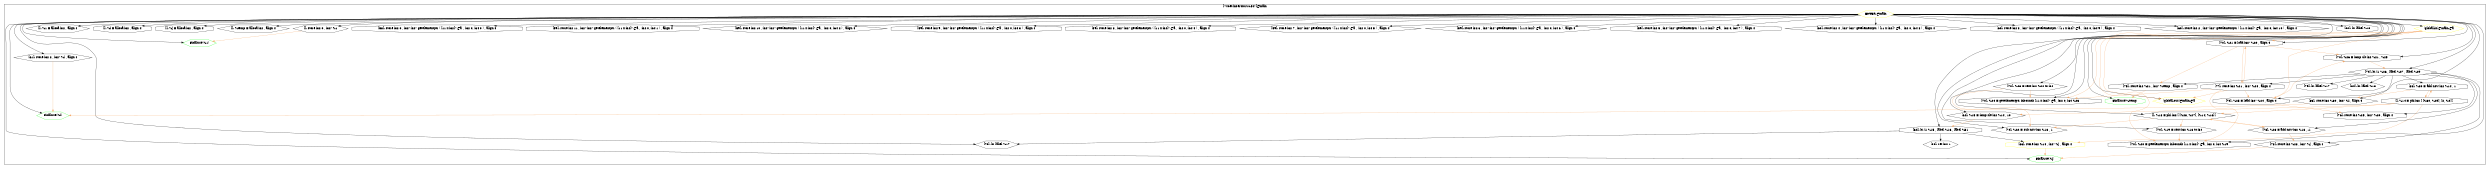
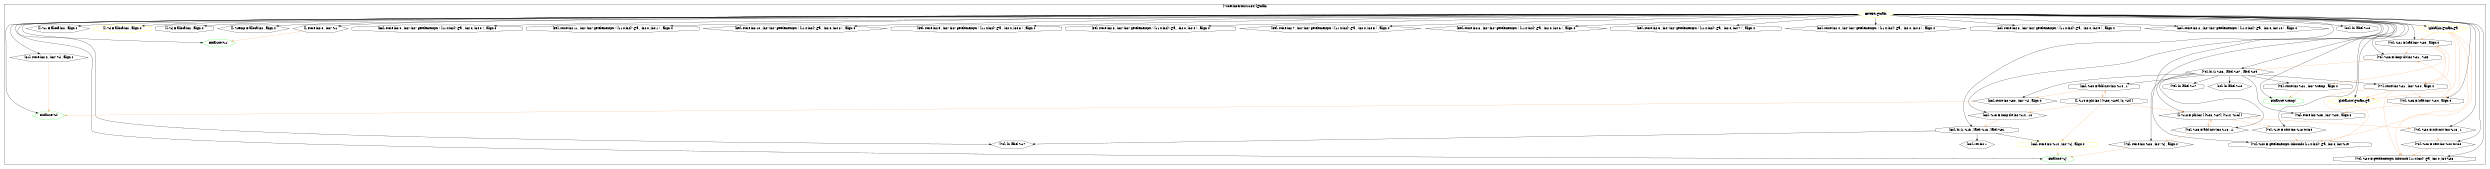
node "[]: %i = alloca i32 , align 4": color black -> yellow
edge "[70]: %23 = sext i32 %22 to i64" -> "[70]: %22 = sub nsw i32 %18 , 1": reversed
